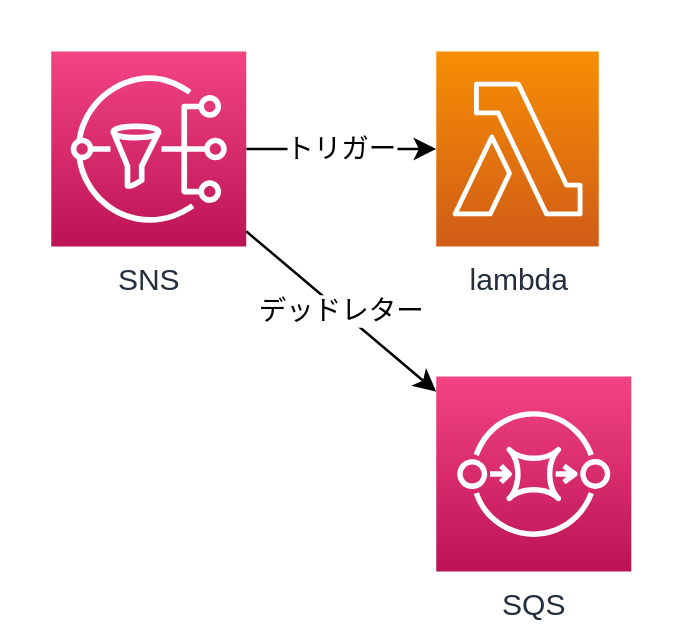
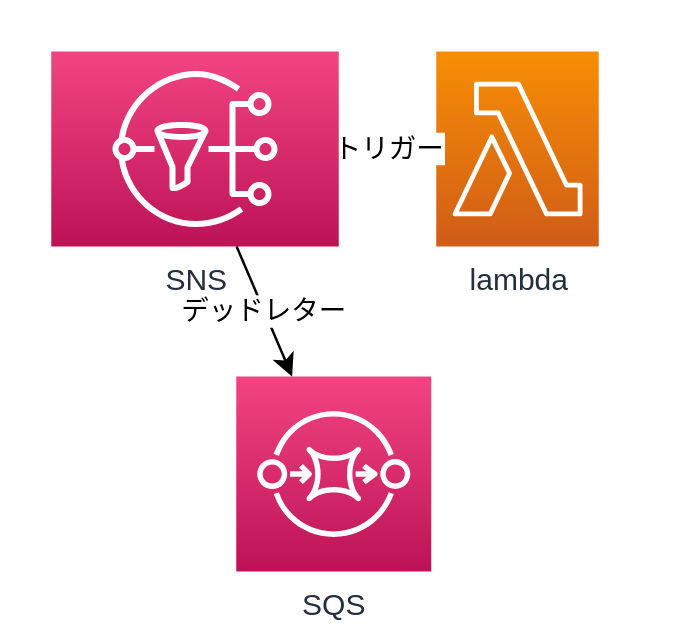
node "SNS": size 195x195 -> 288x195
node "SQS": moved (534, 474) -> (334, 474)
